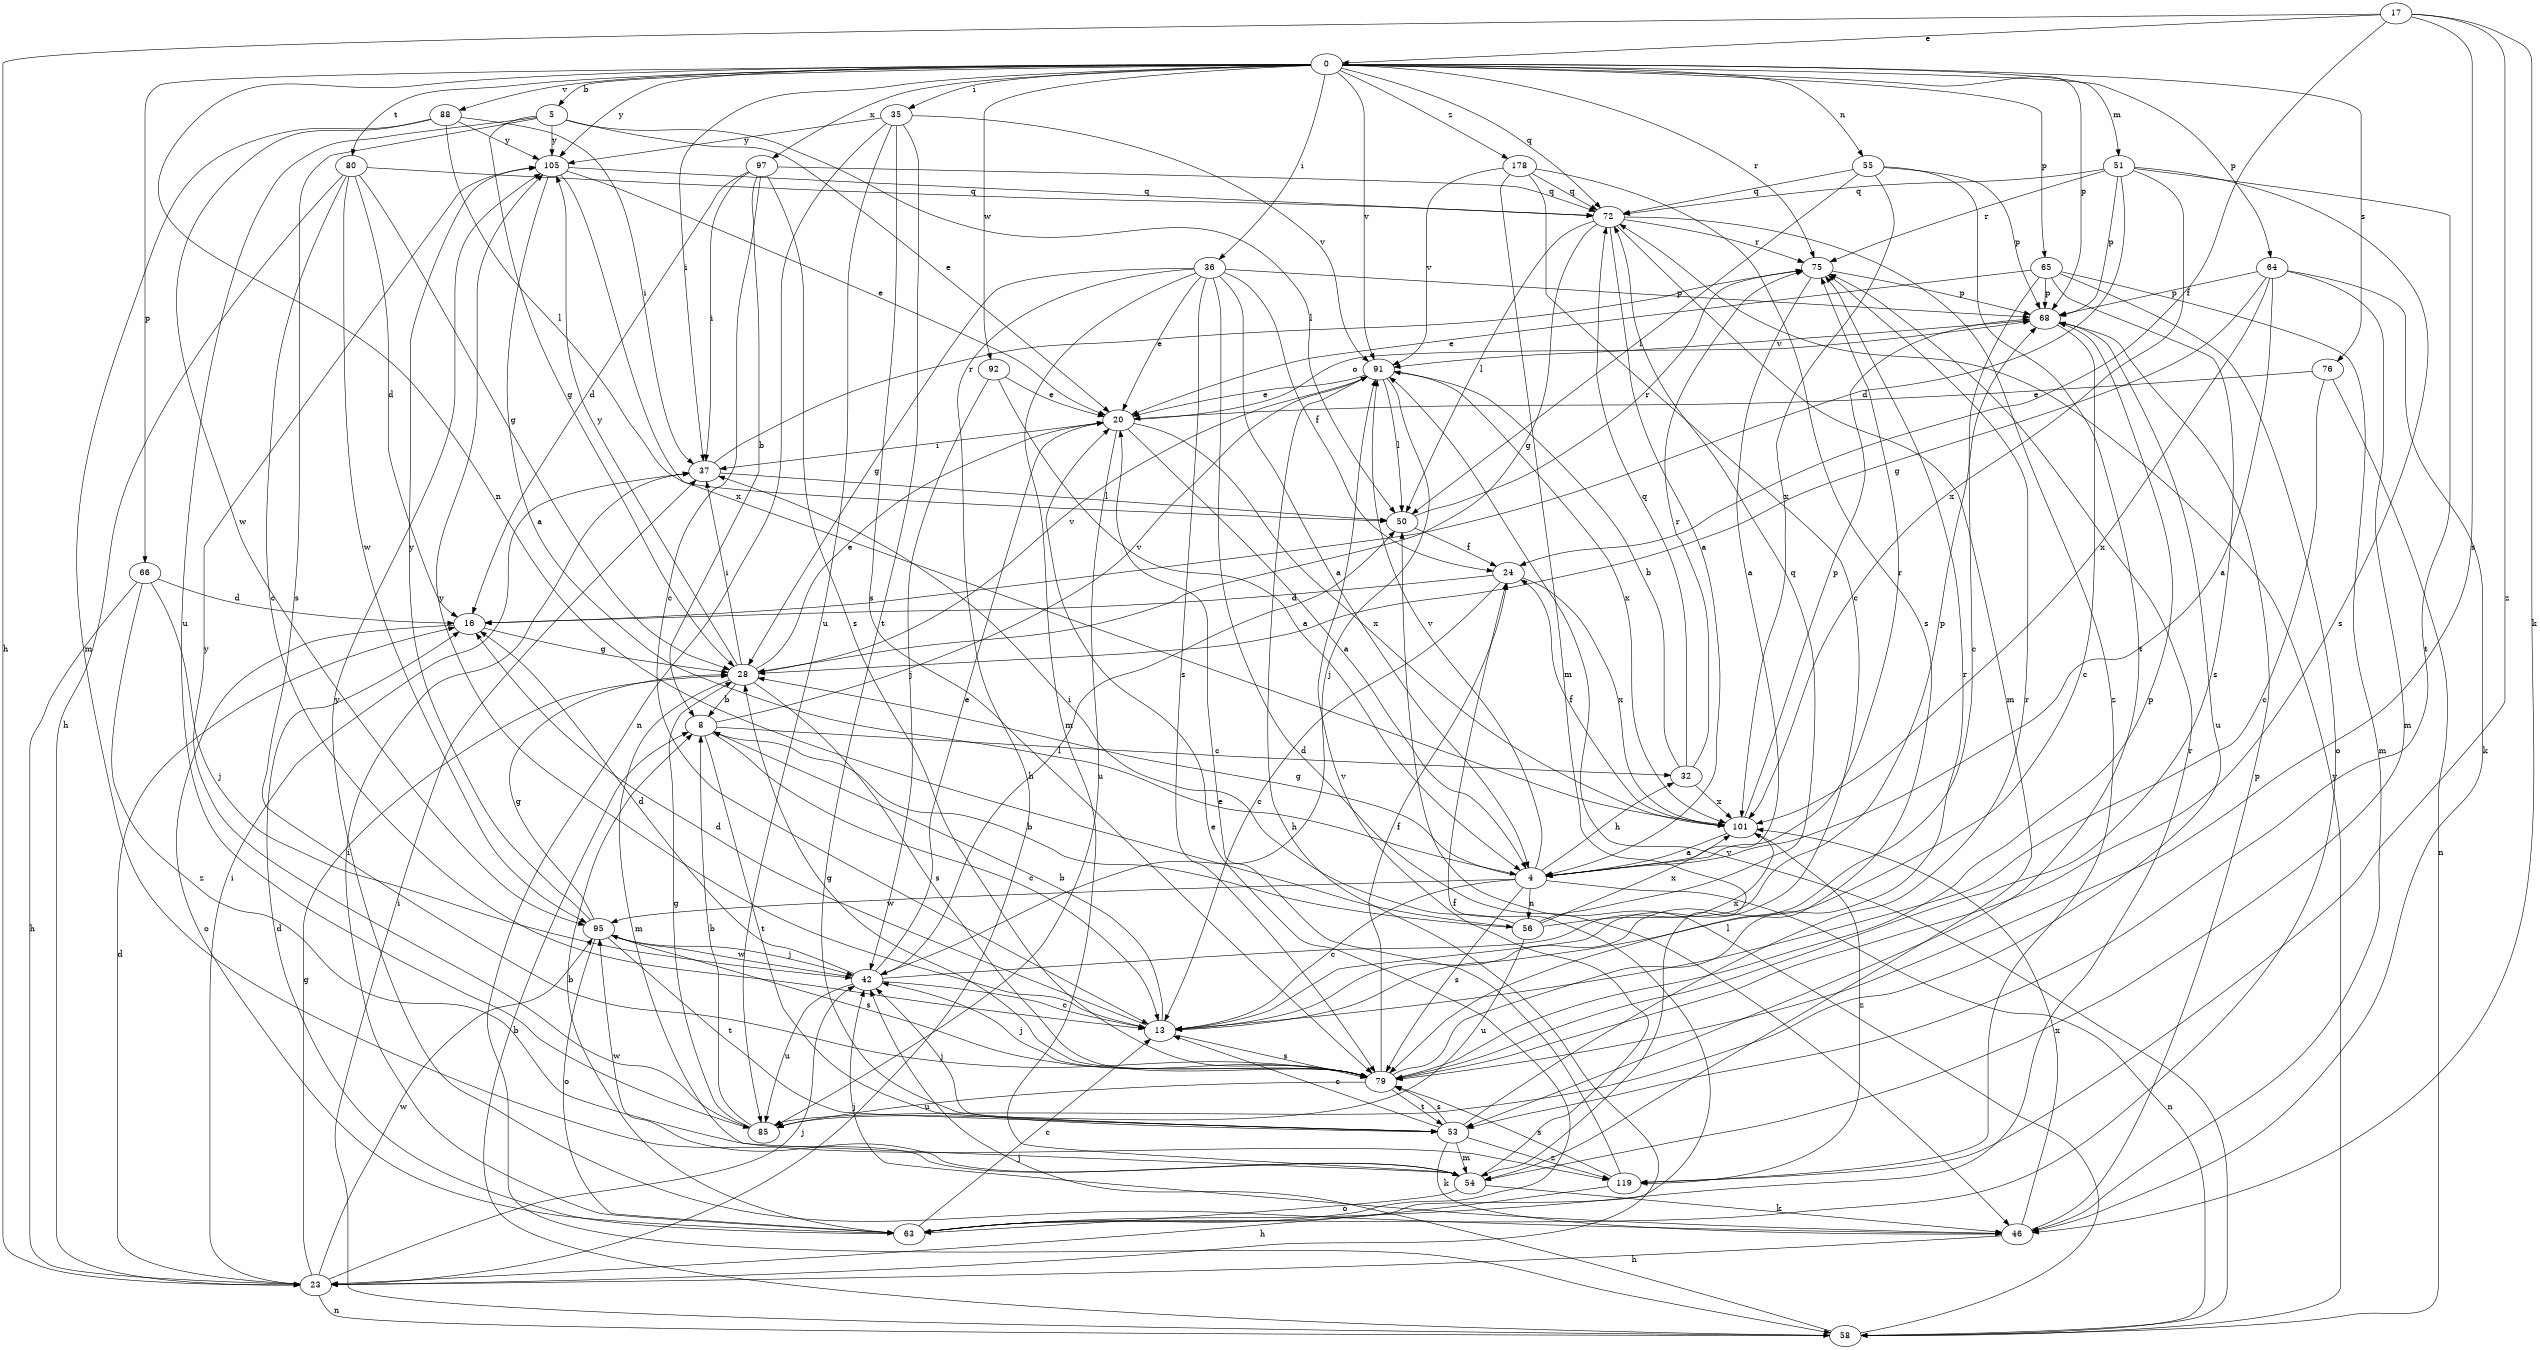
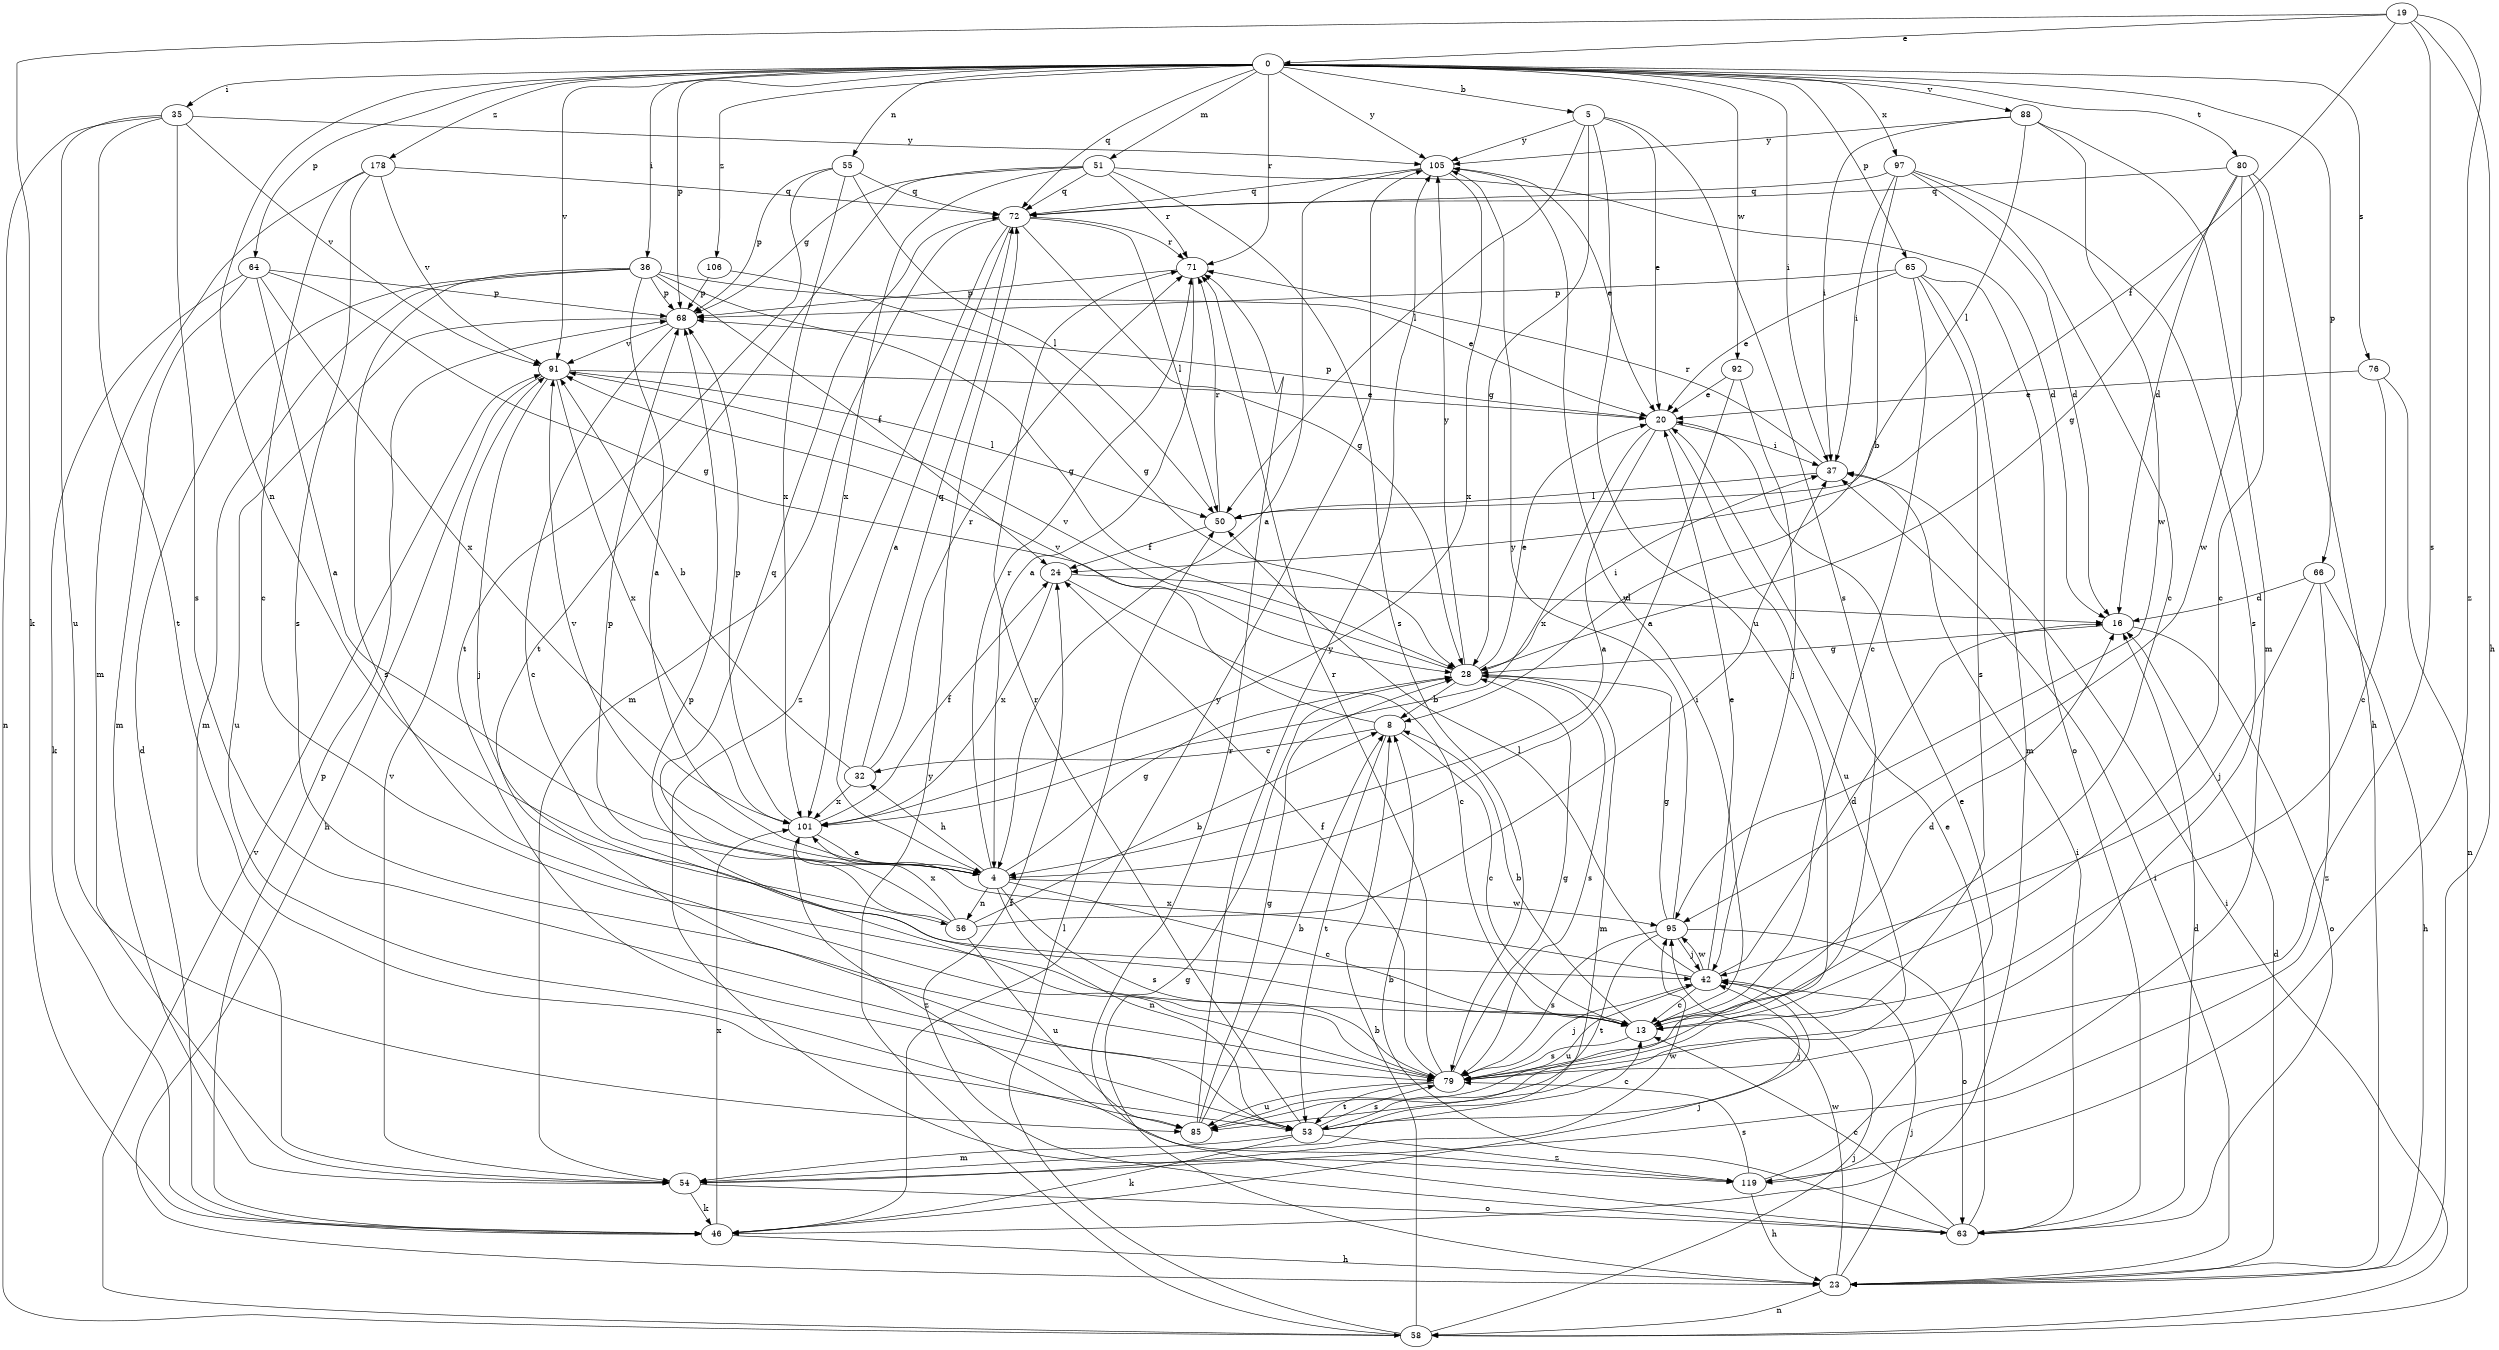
node "17": label "17" -> "19"
edge "51" -> "68": label "p" -> "g"
node "106": added
node "75": label "75" -> "71"
edge "20" -> "68": label "o" -> "p"
edge "36" -> "23": removed, label "h"
edge "4" -> "58": now "4" -> "53"
